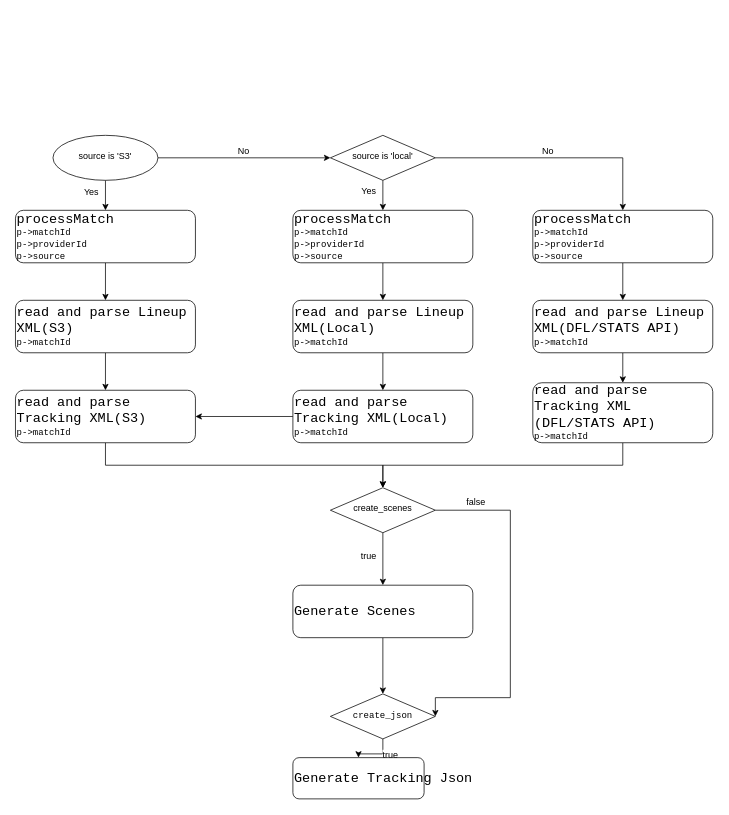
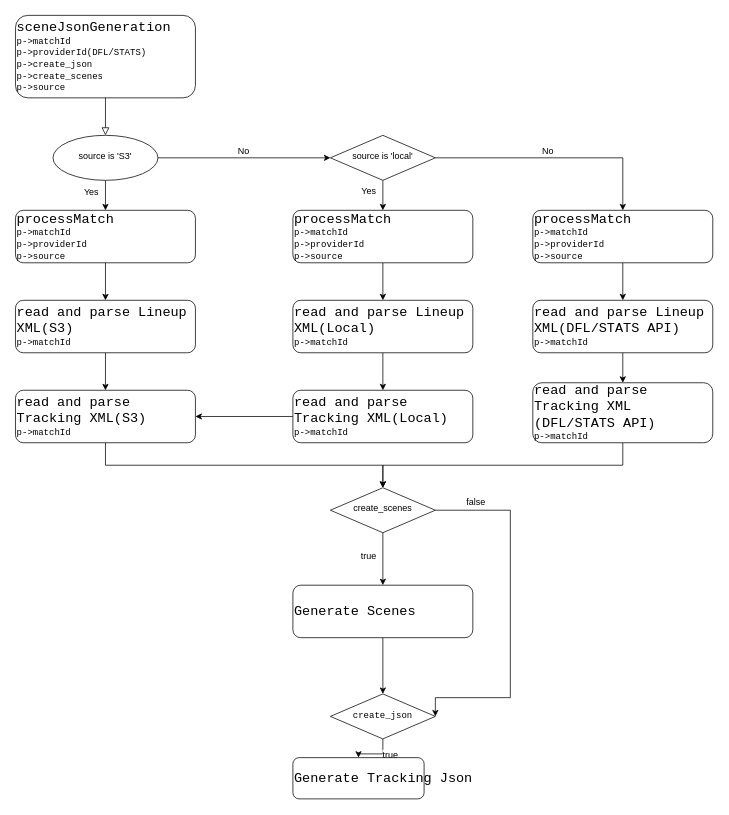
node "sceneJsonGeneration p->matchId p->providerId(DFL/STATS) p->create_json p->create_scenes p->source": added
edge "sceneJsonGeneration p->matchId p->providerId(DFL/STATS) p->create_json p->create_scenes p->source" -> "source is 'S3'": added
